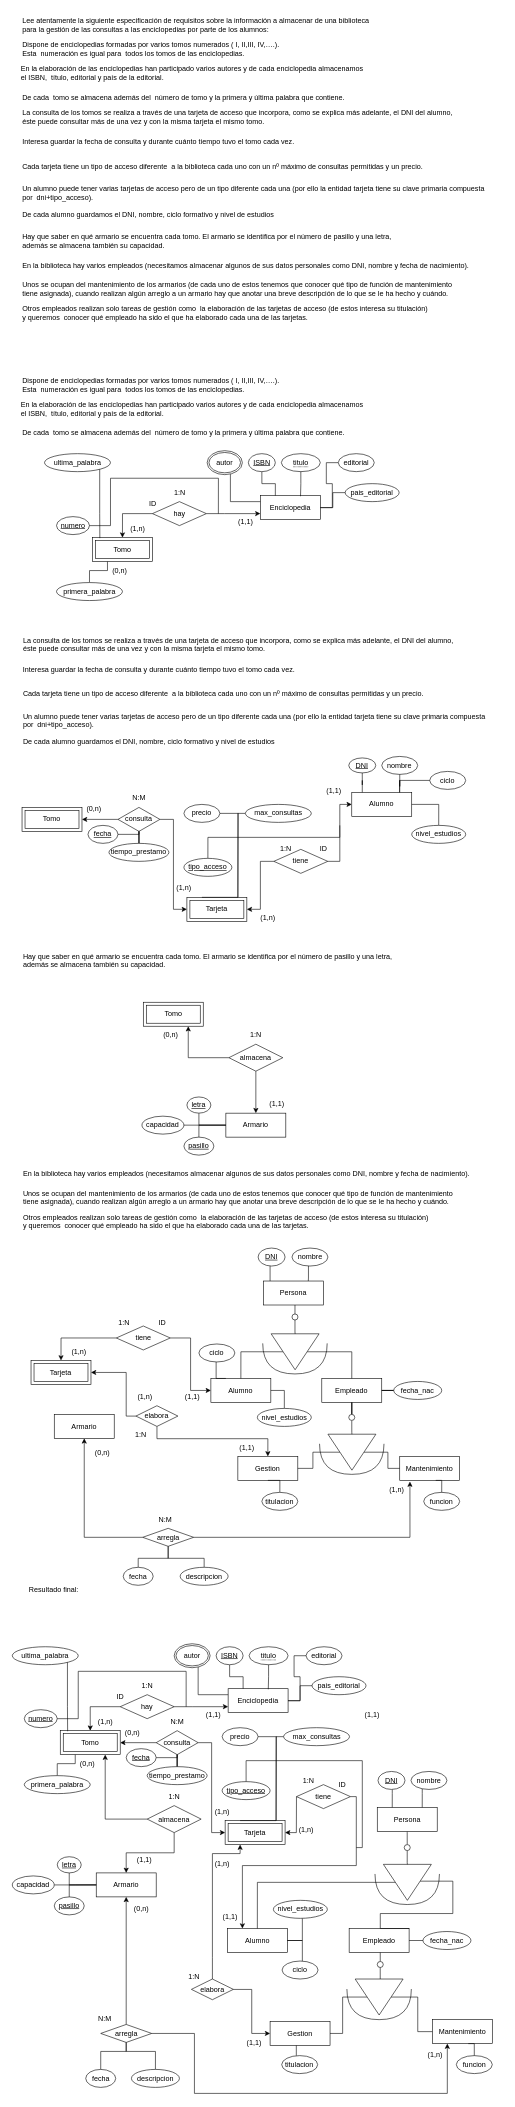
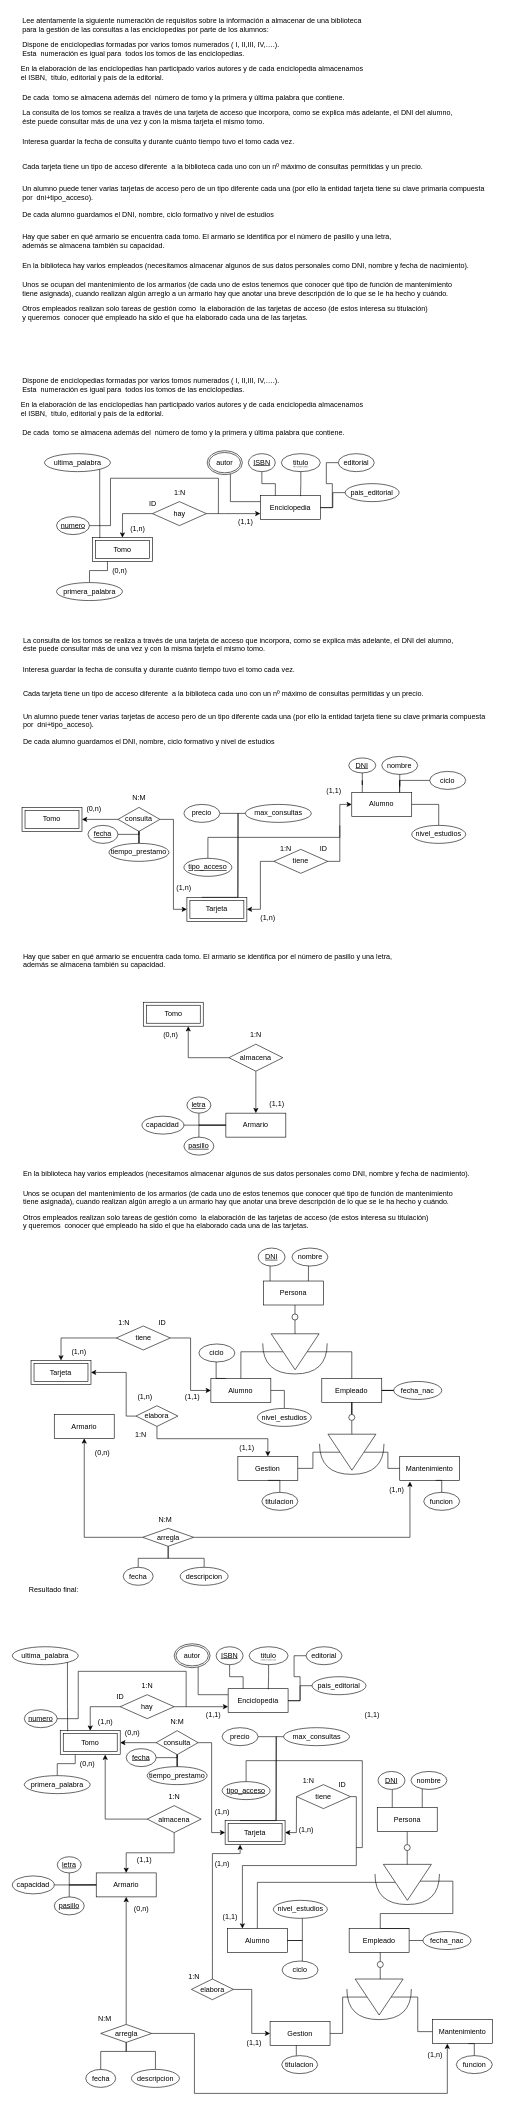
node "Lee atentamente la siguiente especificación de requisitos sobre la información a almacenar de una biblioteca para la gestión de las consultas a las enciclopedias por parte de los alumnos:": label "Lee atentamente la siguiente especificación de requisitos sobre la información a almacenar de una biblioteca para la gestión de las consultas a las enciclopedias por parte de los alumnos:" -> "Lee atentamente la siguiente numeración de requisitos sobre la información a almacenar de una biblioteca para la gestión de las consultas a las enciclopedias por parte de los alumnos:"
